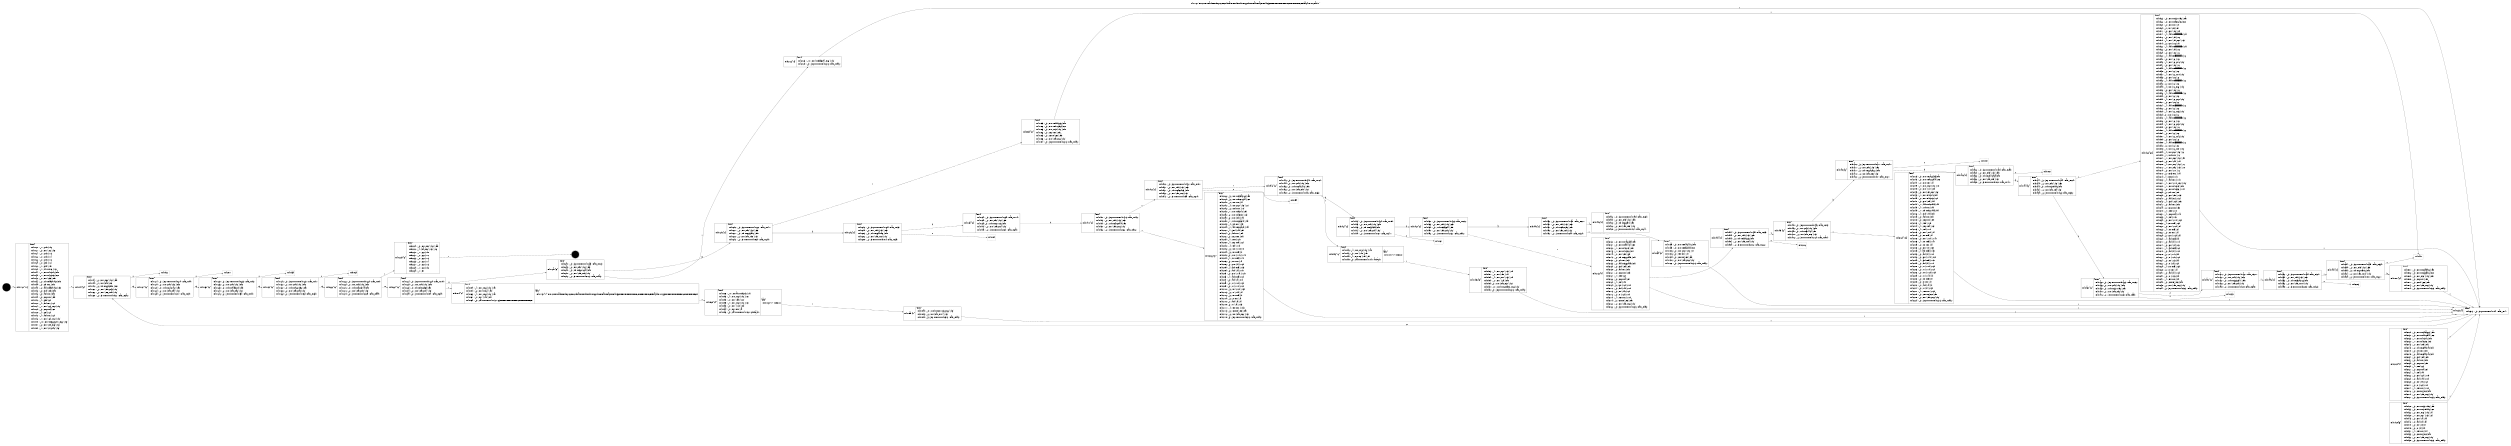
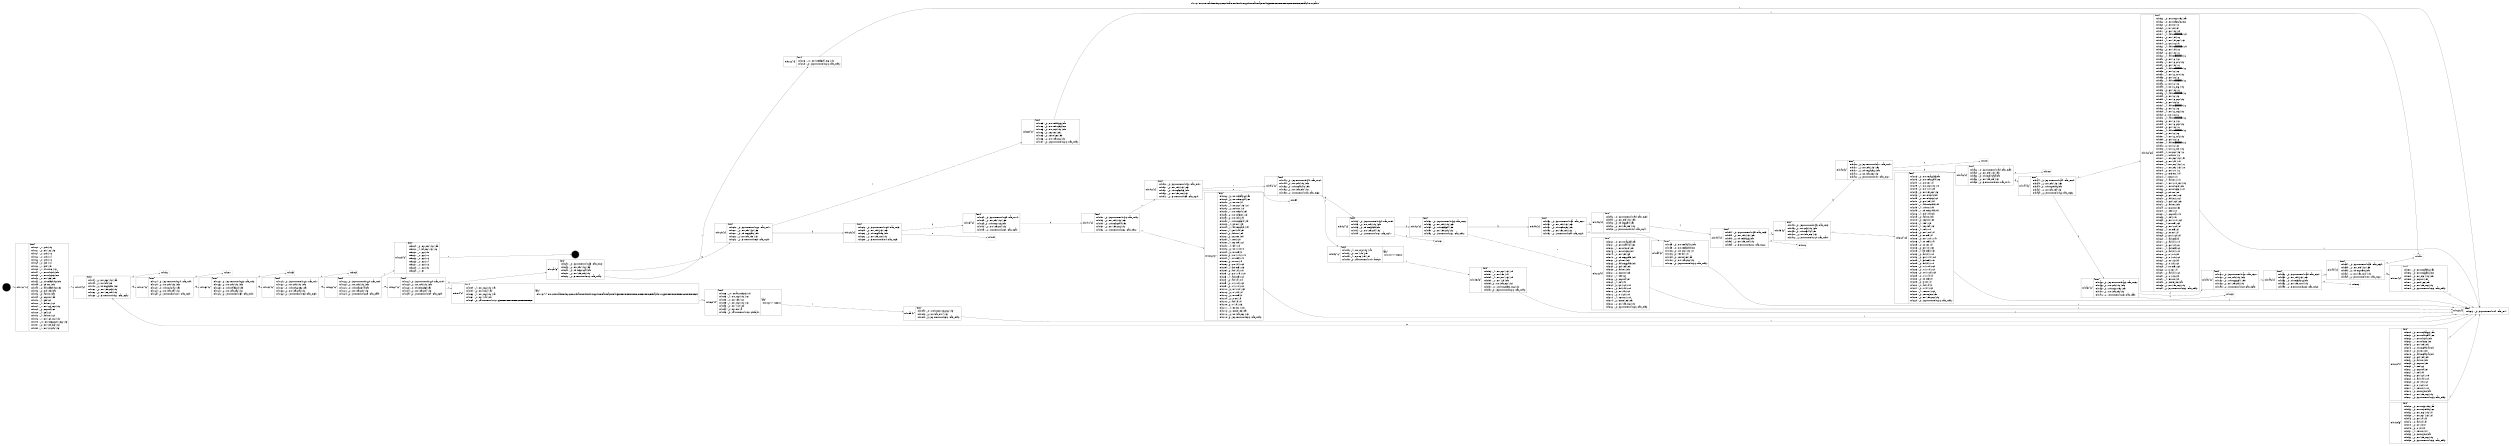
edge "0x402132 [91]" -> "0x4019d4 [28]": now "0x4019b8 [28]" -> "0x4019d4 [28]"
